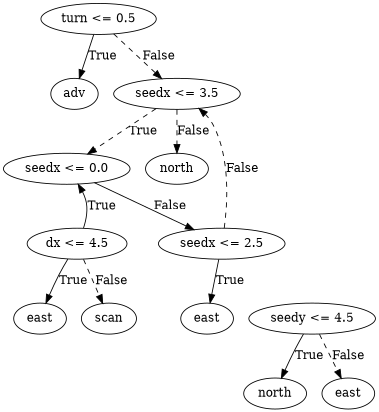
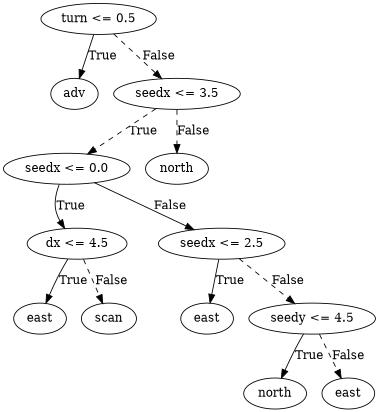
edge "seedx <= 2.5" -> "seedx <= 3.5": now "seedx <= 2.5" -> "seedy <= 4.5"
edge "dx <= 4.5" -> "seedx <= 0.0": reversed
